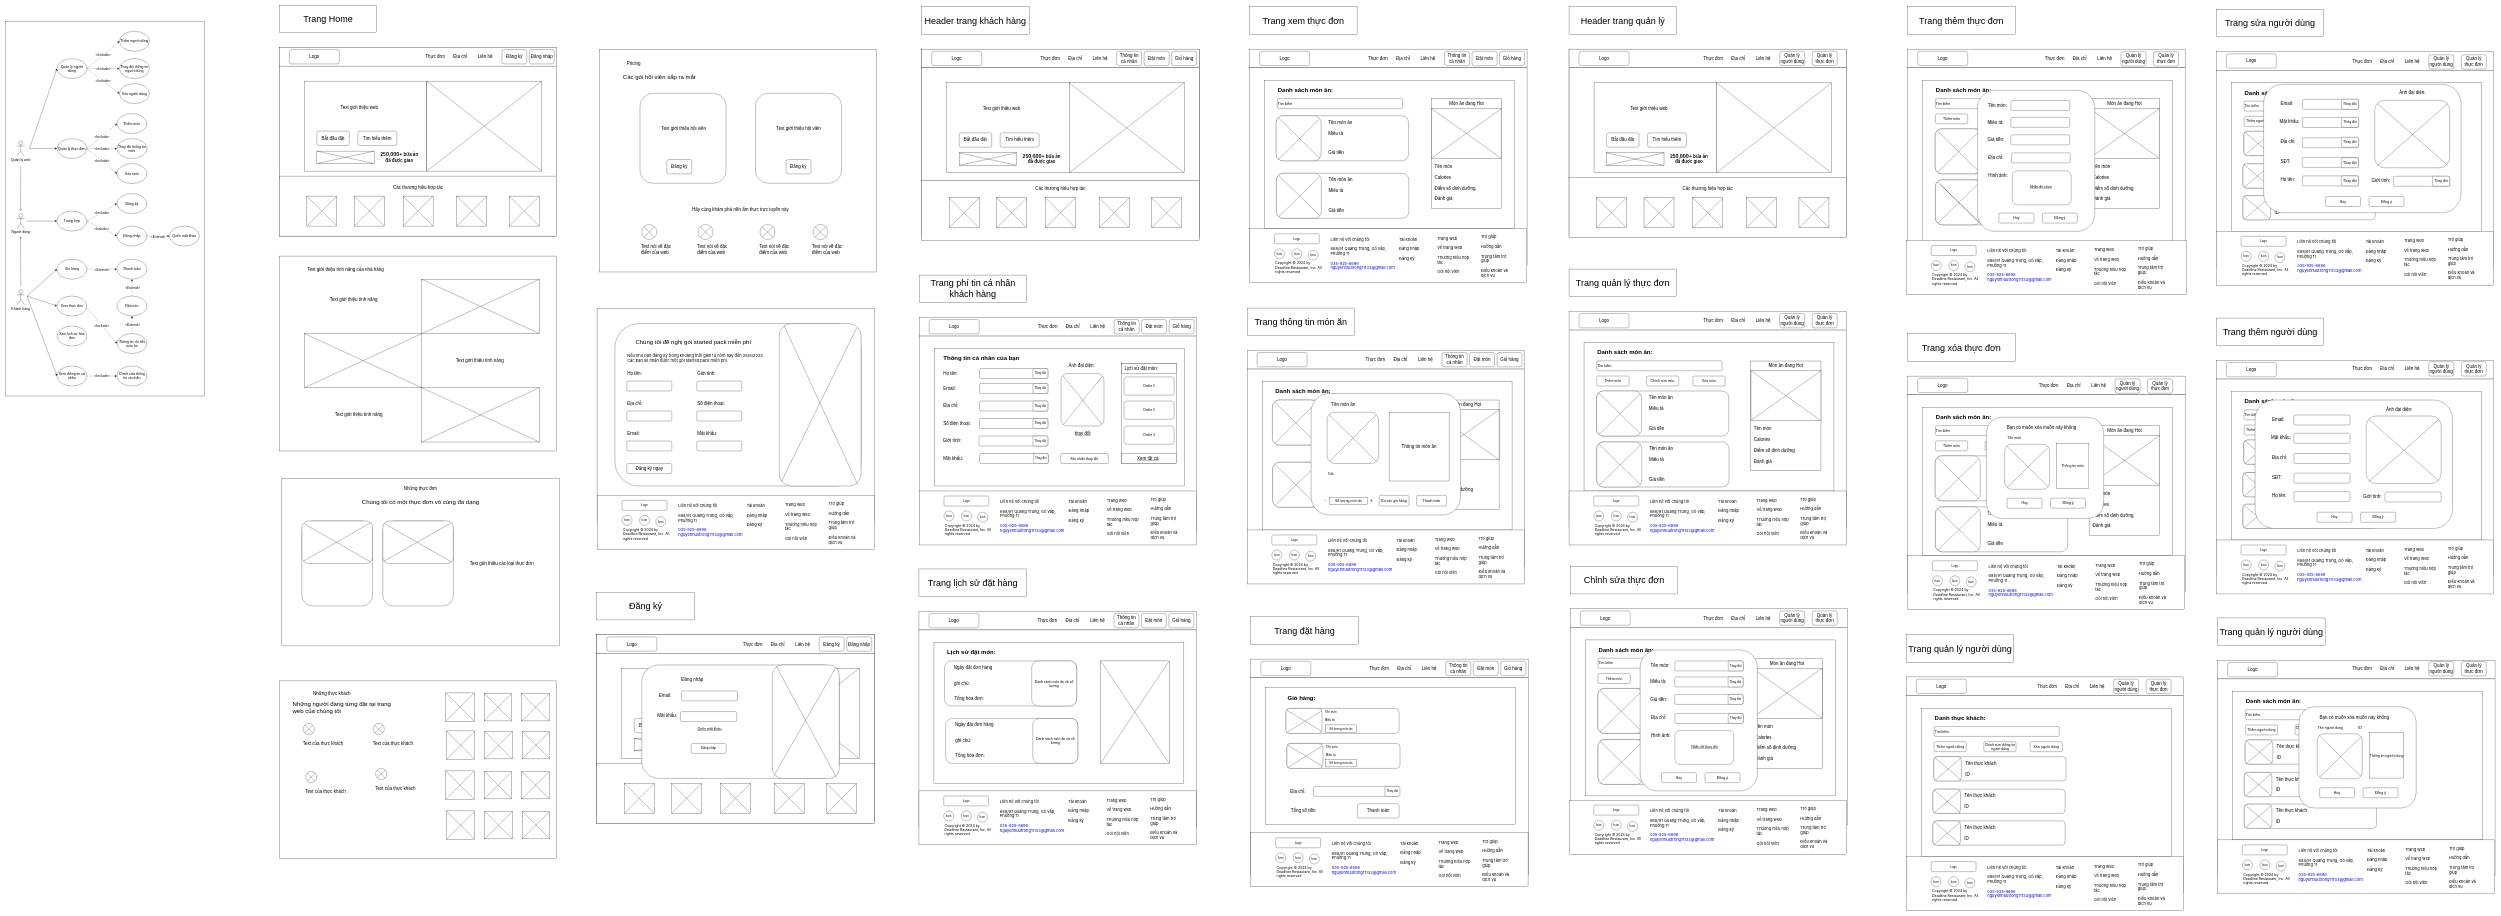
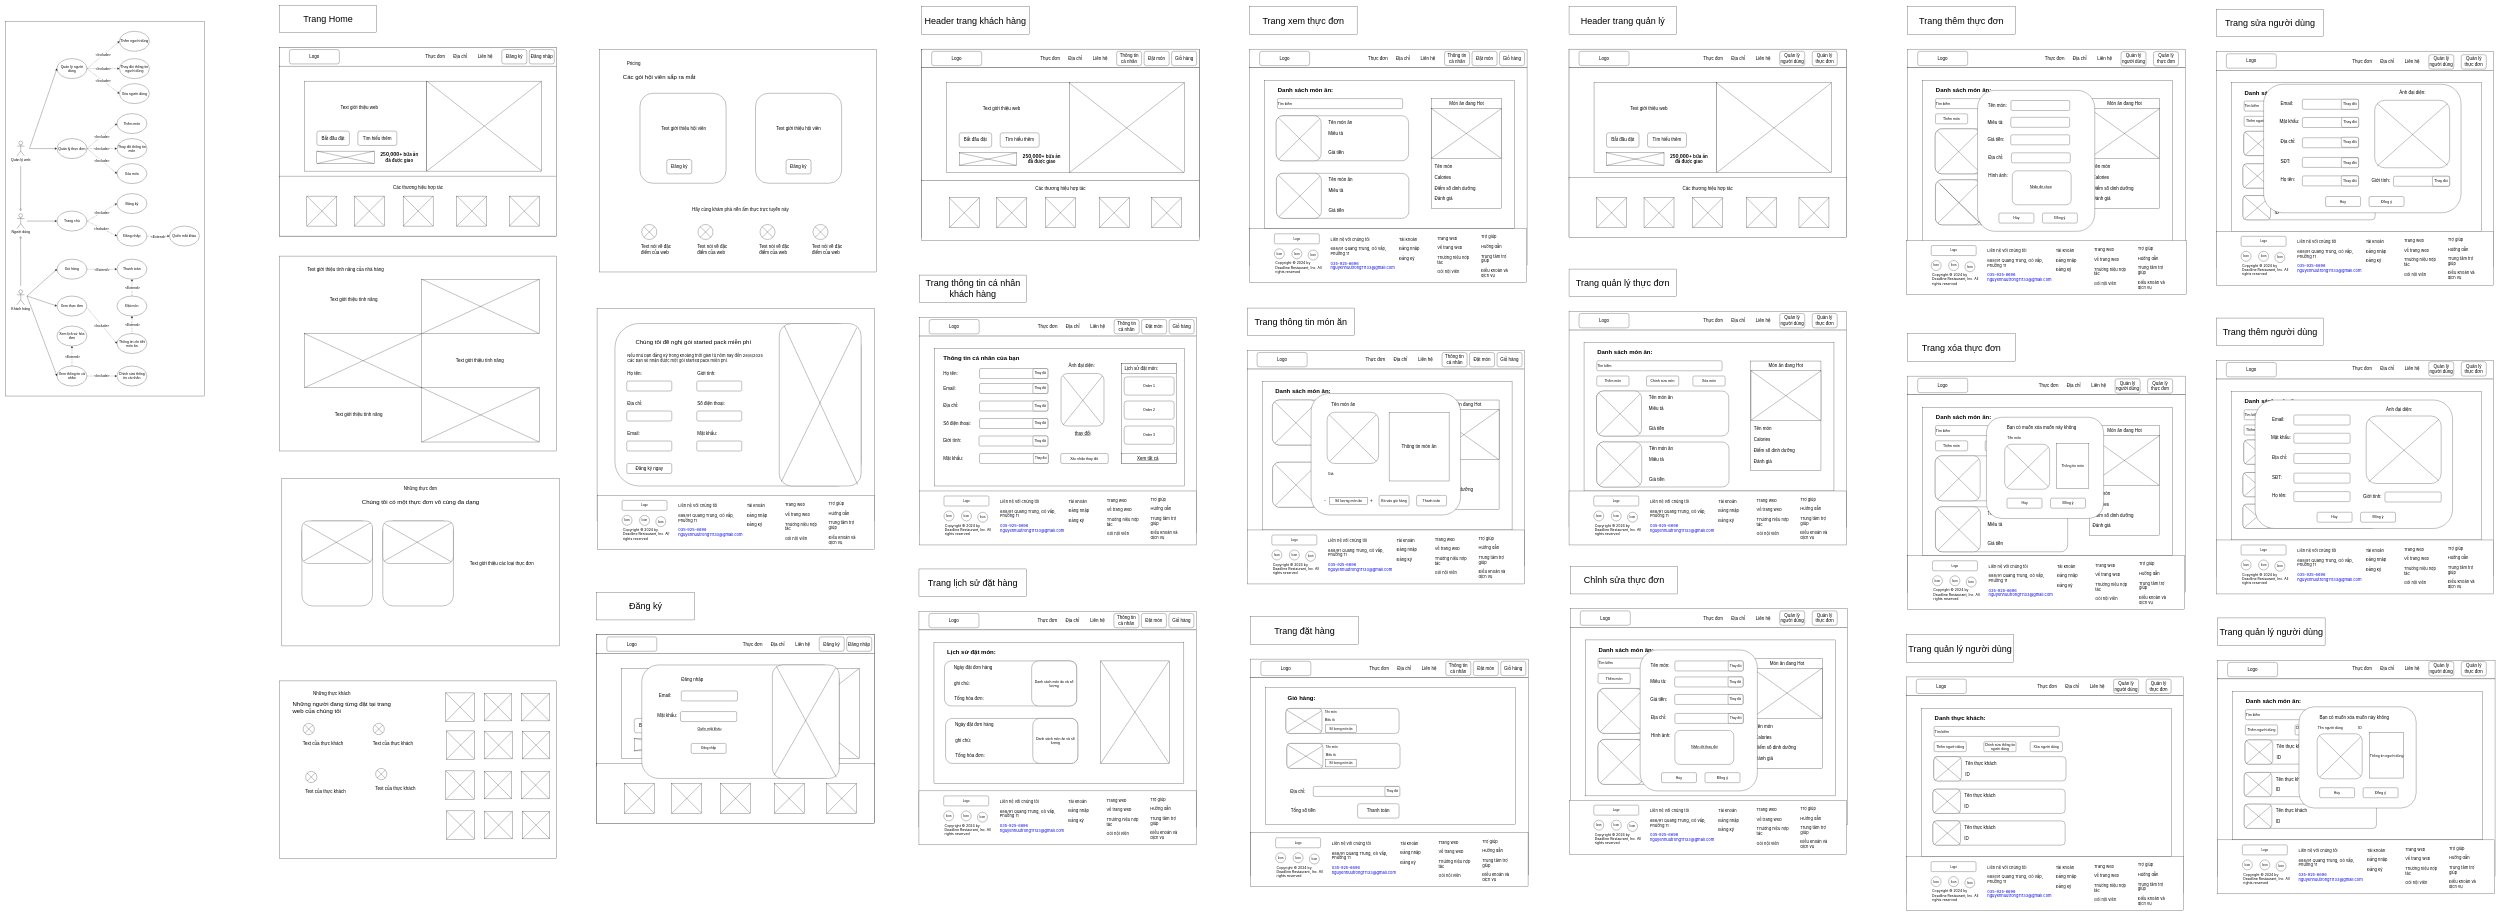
node "Trang hợp": label "Trang hợp" -> "Trang chủ"
node "Trang phí tin cá nhân khách hàng": label "Trang phí tin cá nhân khách hàng" -> "Trang thông tin cá nhân khách hàng"
edge "Xem thông tin cá nhân" -> "Xem lịch sử hóa đơn": added, label "<Extend>"
